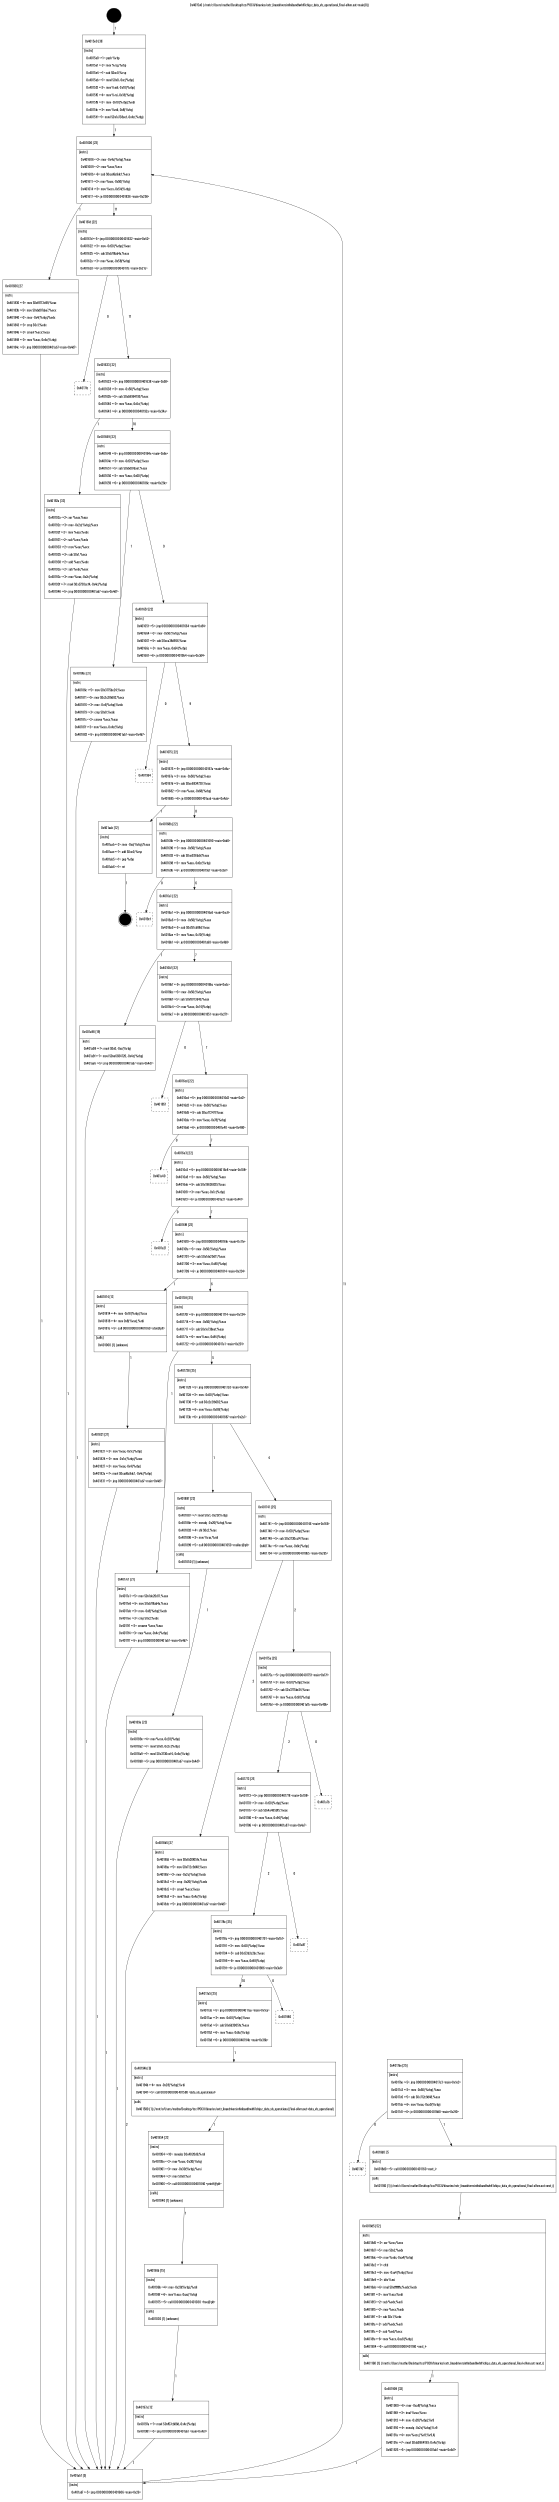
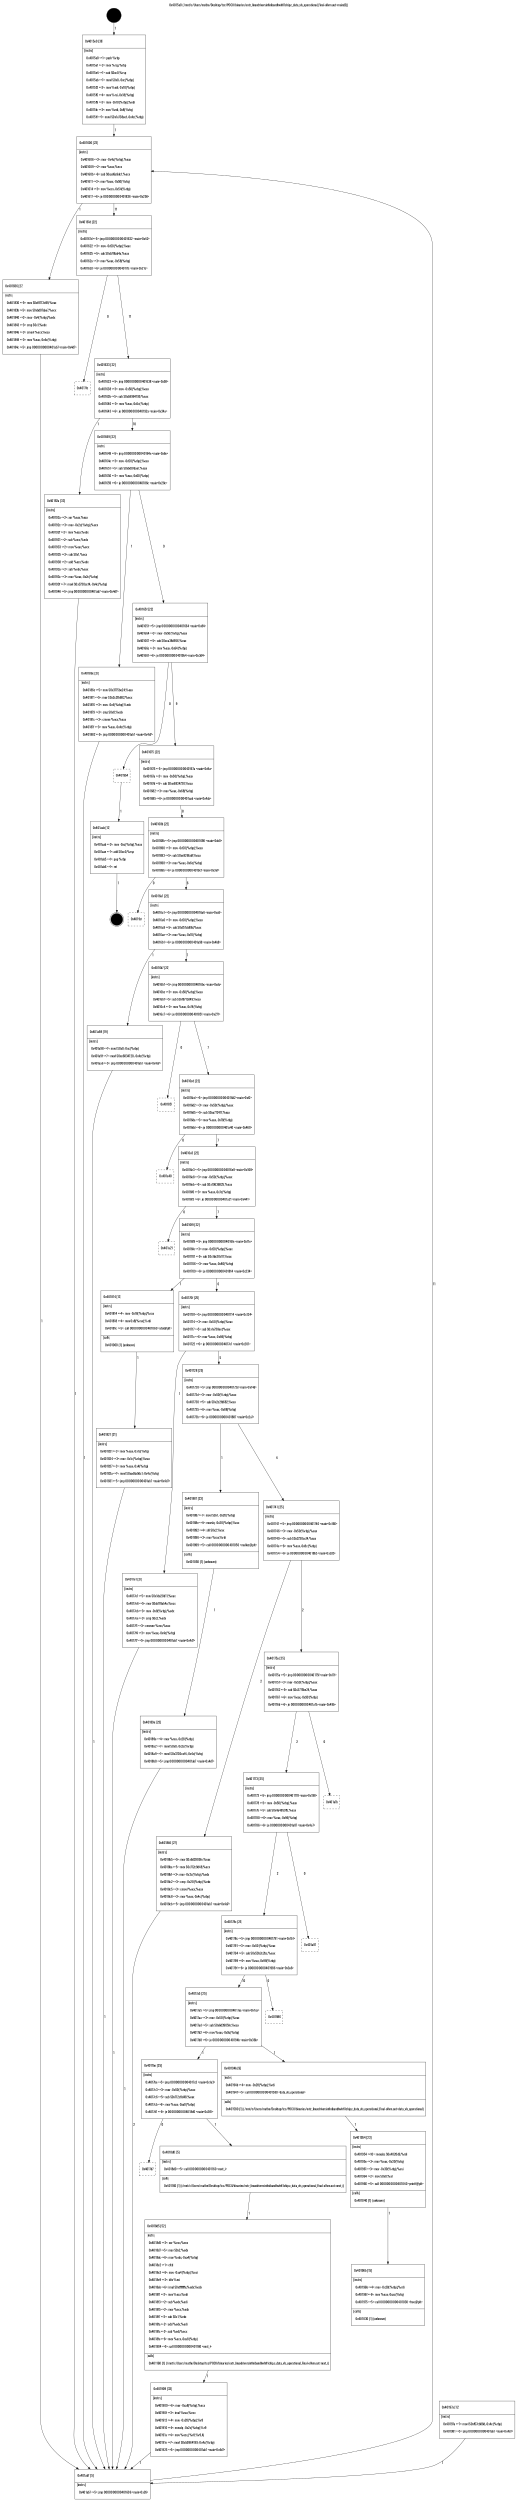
edge "0x401675 [22]" -> "0x401aab [12]": now "0x4019b4" -> "0x401aab [12]"
edge "0x4017a5 [25]" -> "0x4017be [25]": added, label "1"
edge "0x40196b [15]" -> "0x40197a [12]": removed, label "1"
